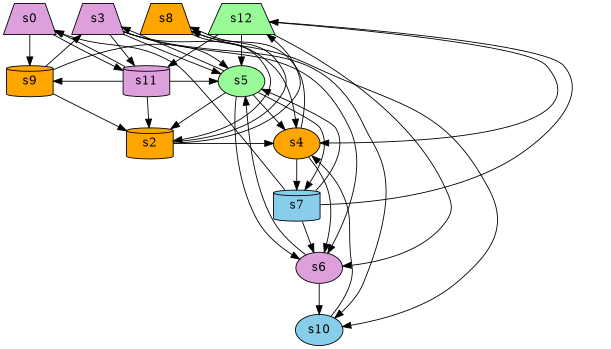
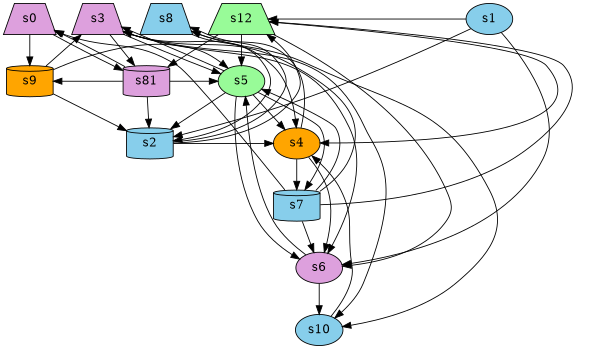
node "s8": fillcolor orange -> skyblue
node "s1": added
node "s11": label "s11" -> "s81"
edge "s7" -> "s3": added
node "s2": fillcolor orange -> skyblue
